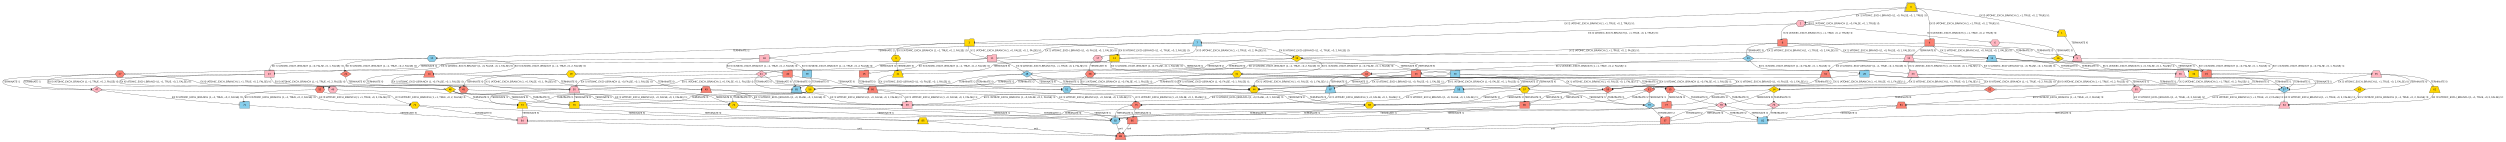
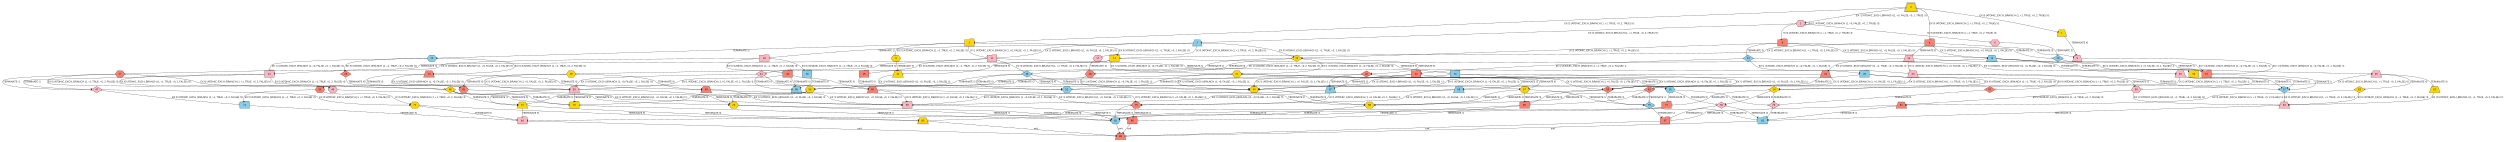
node "16": fillcolor gold -> skyblue
node "55": fillcolor salmon -> skyblue
